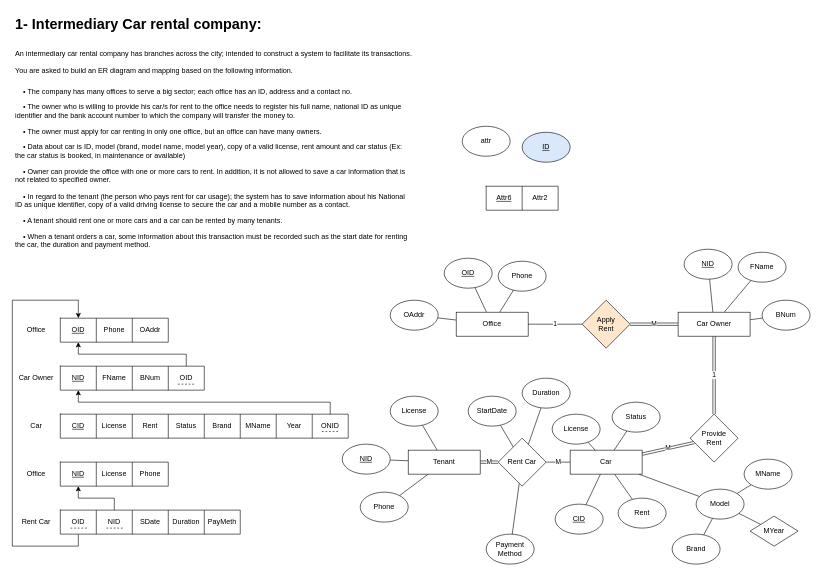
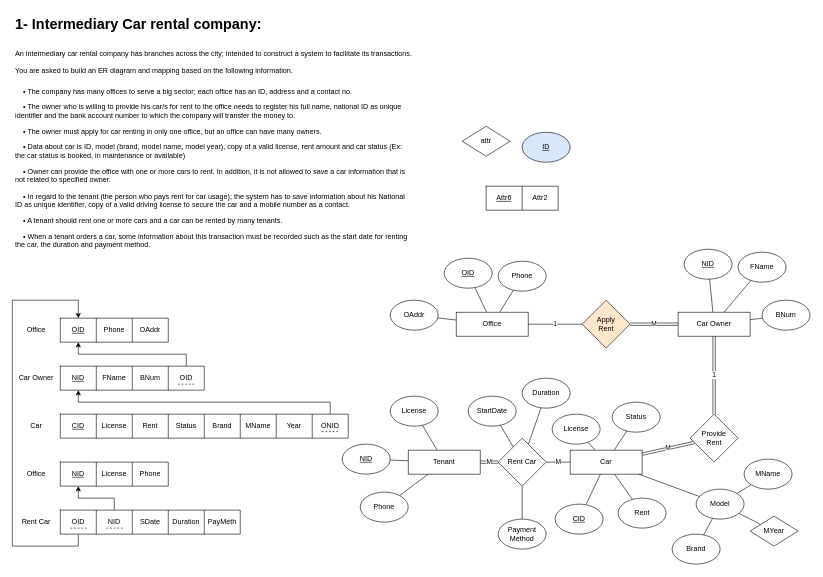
node "attr": shape ellipse -> diamond
node "Payment Method": moved (510, 549) -> (522, 534)
